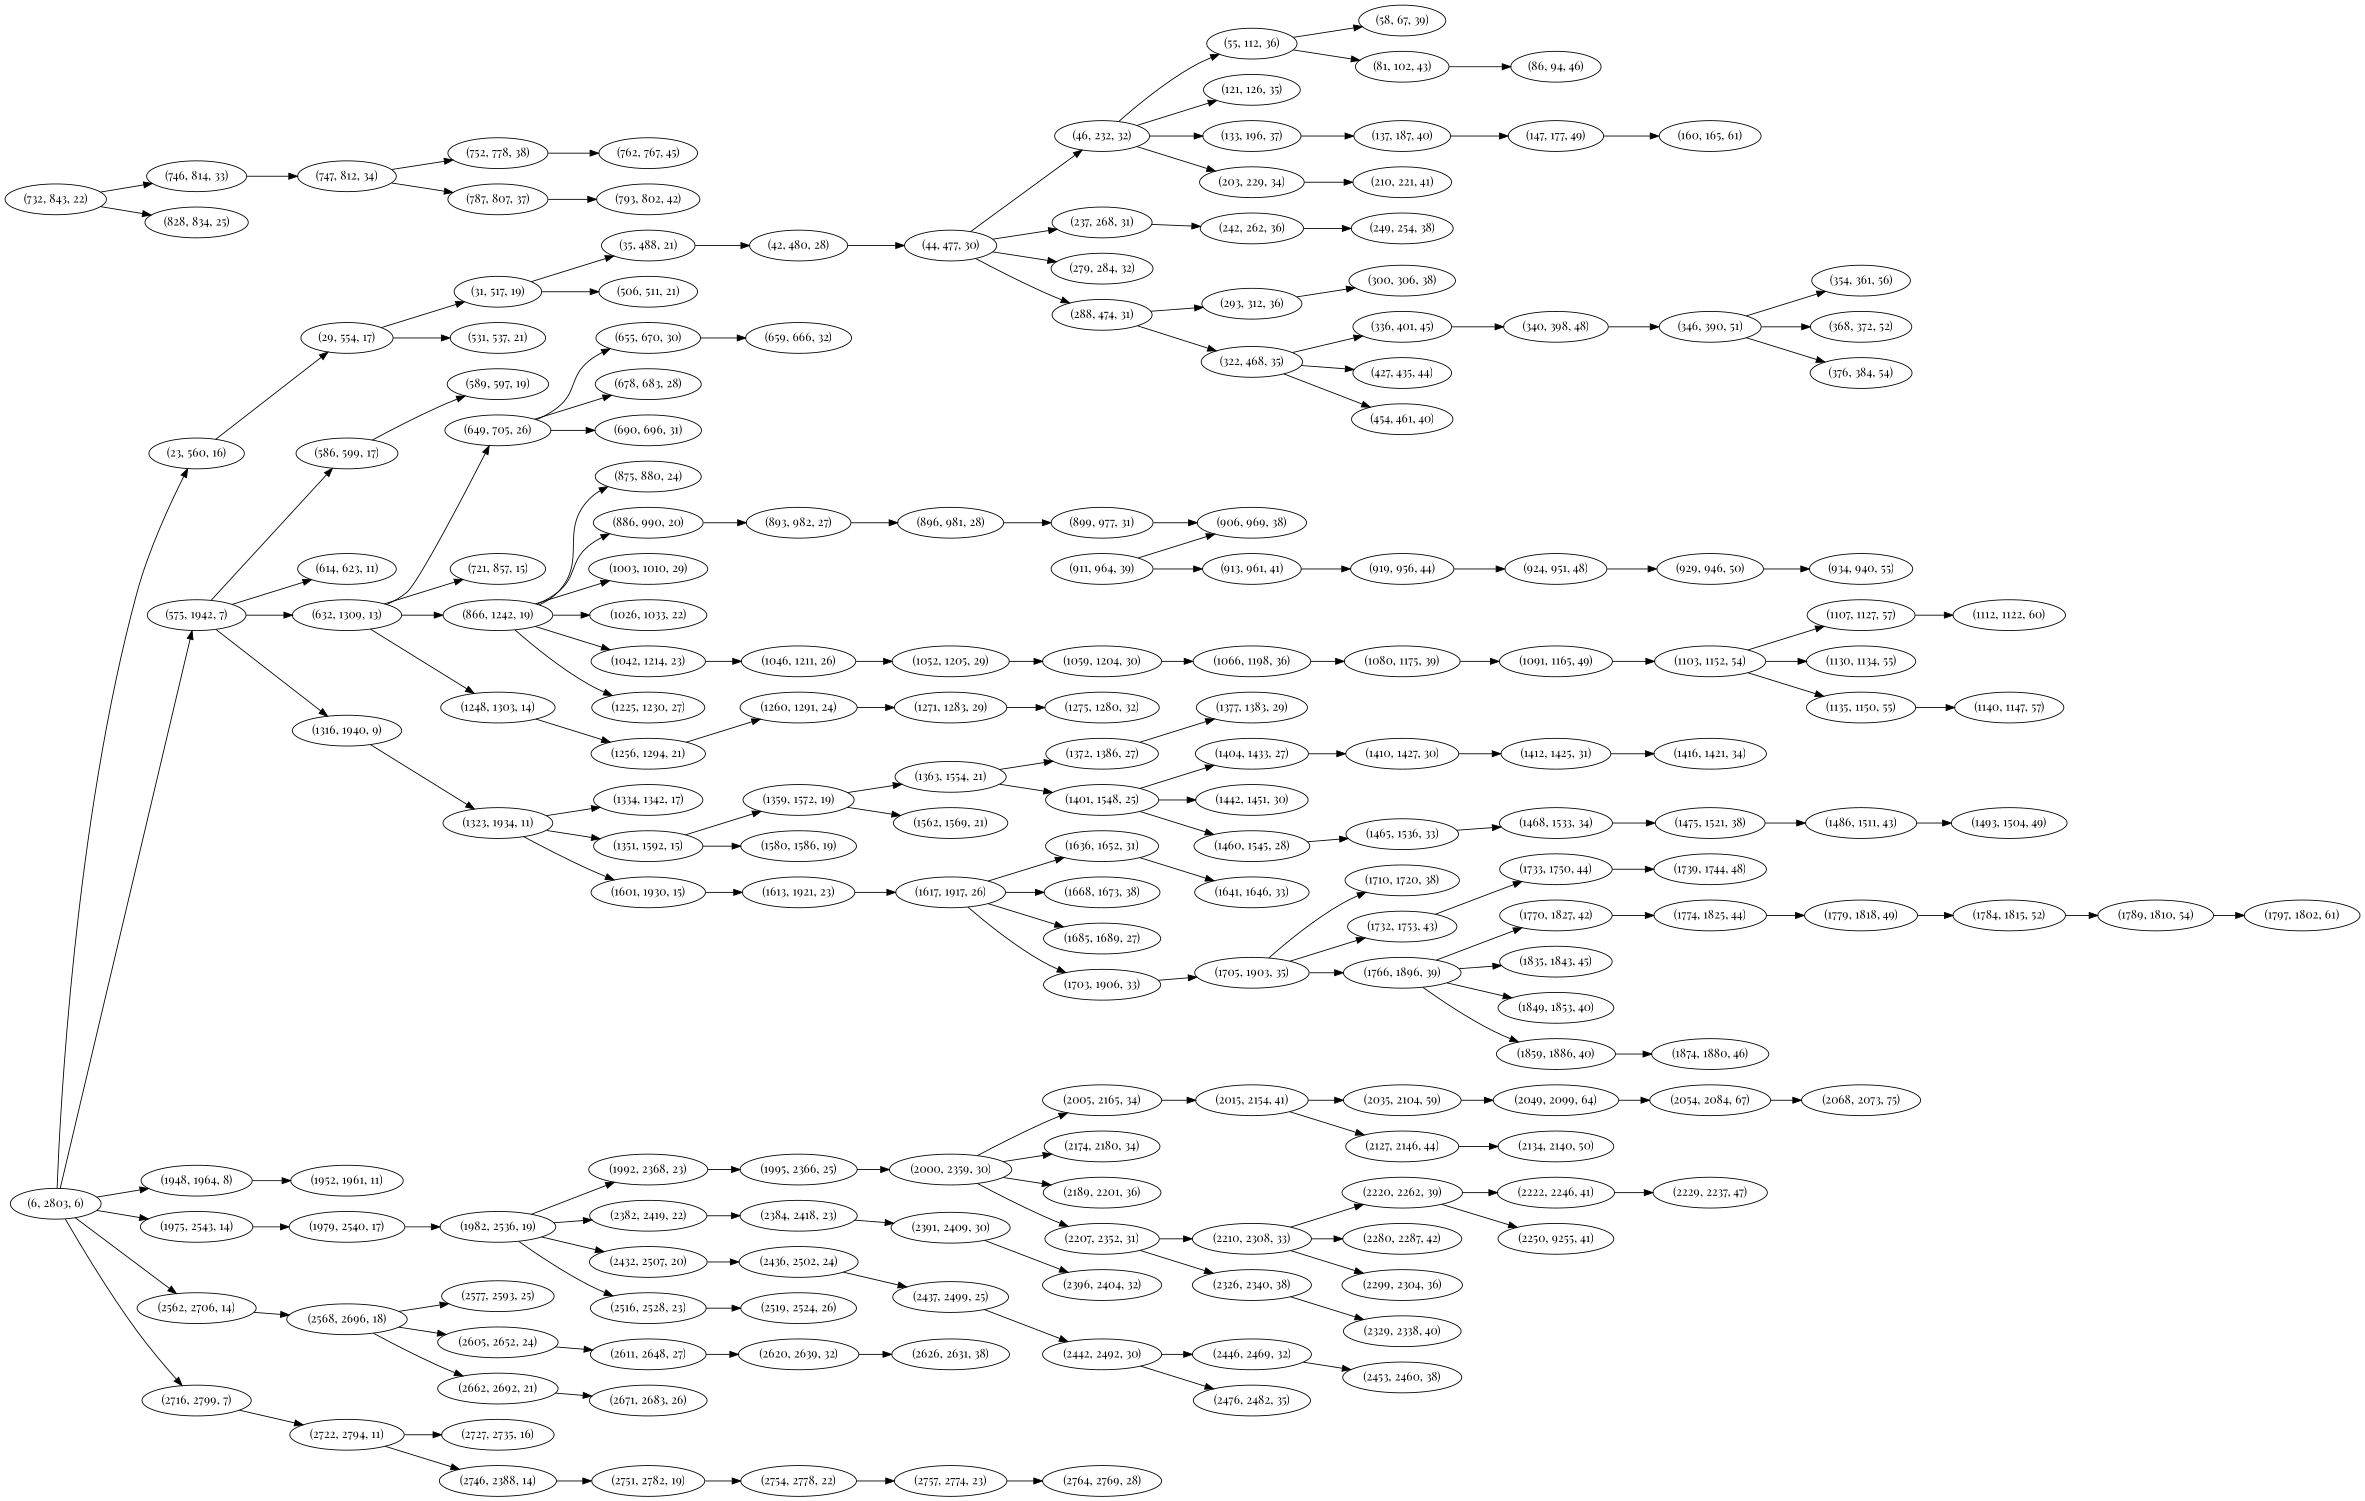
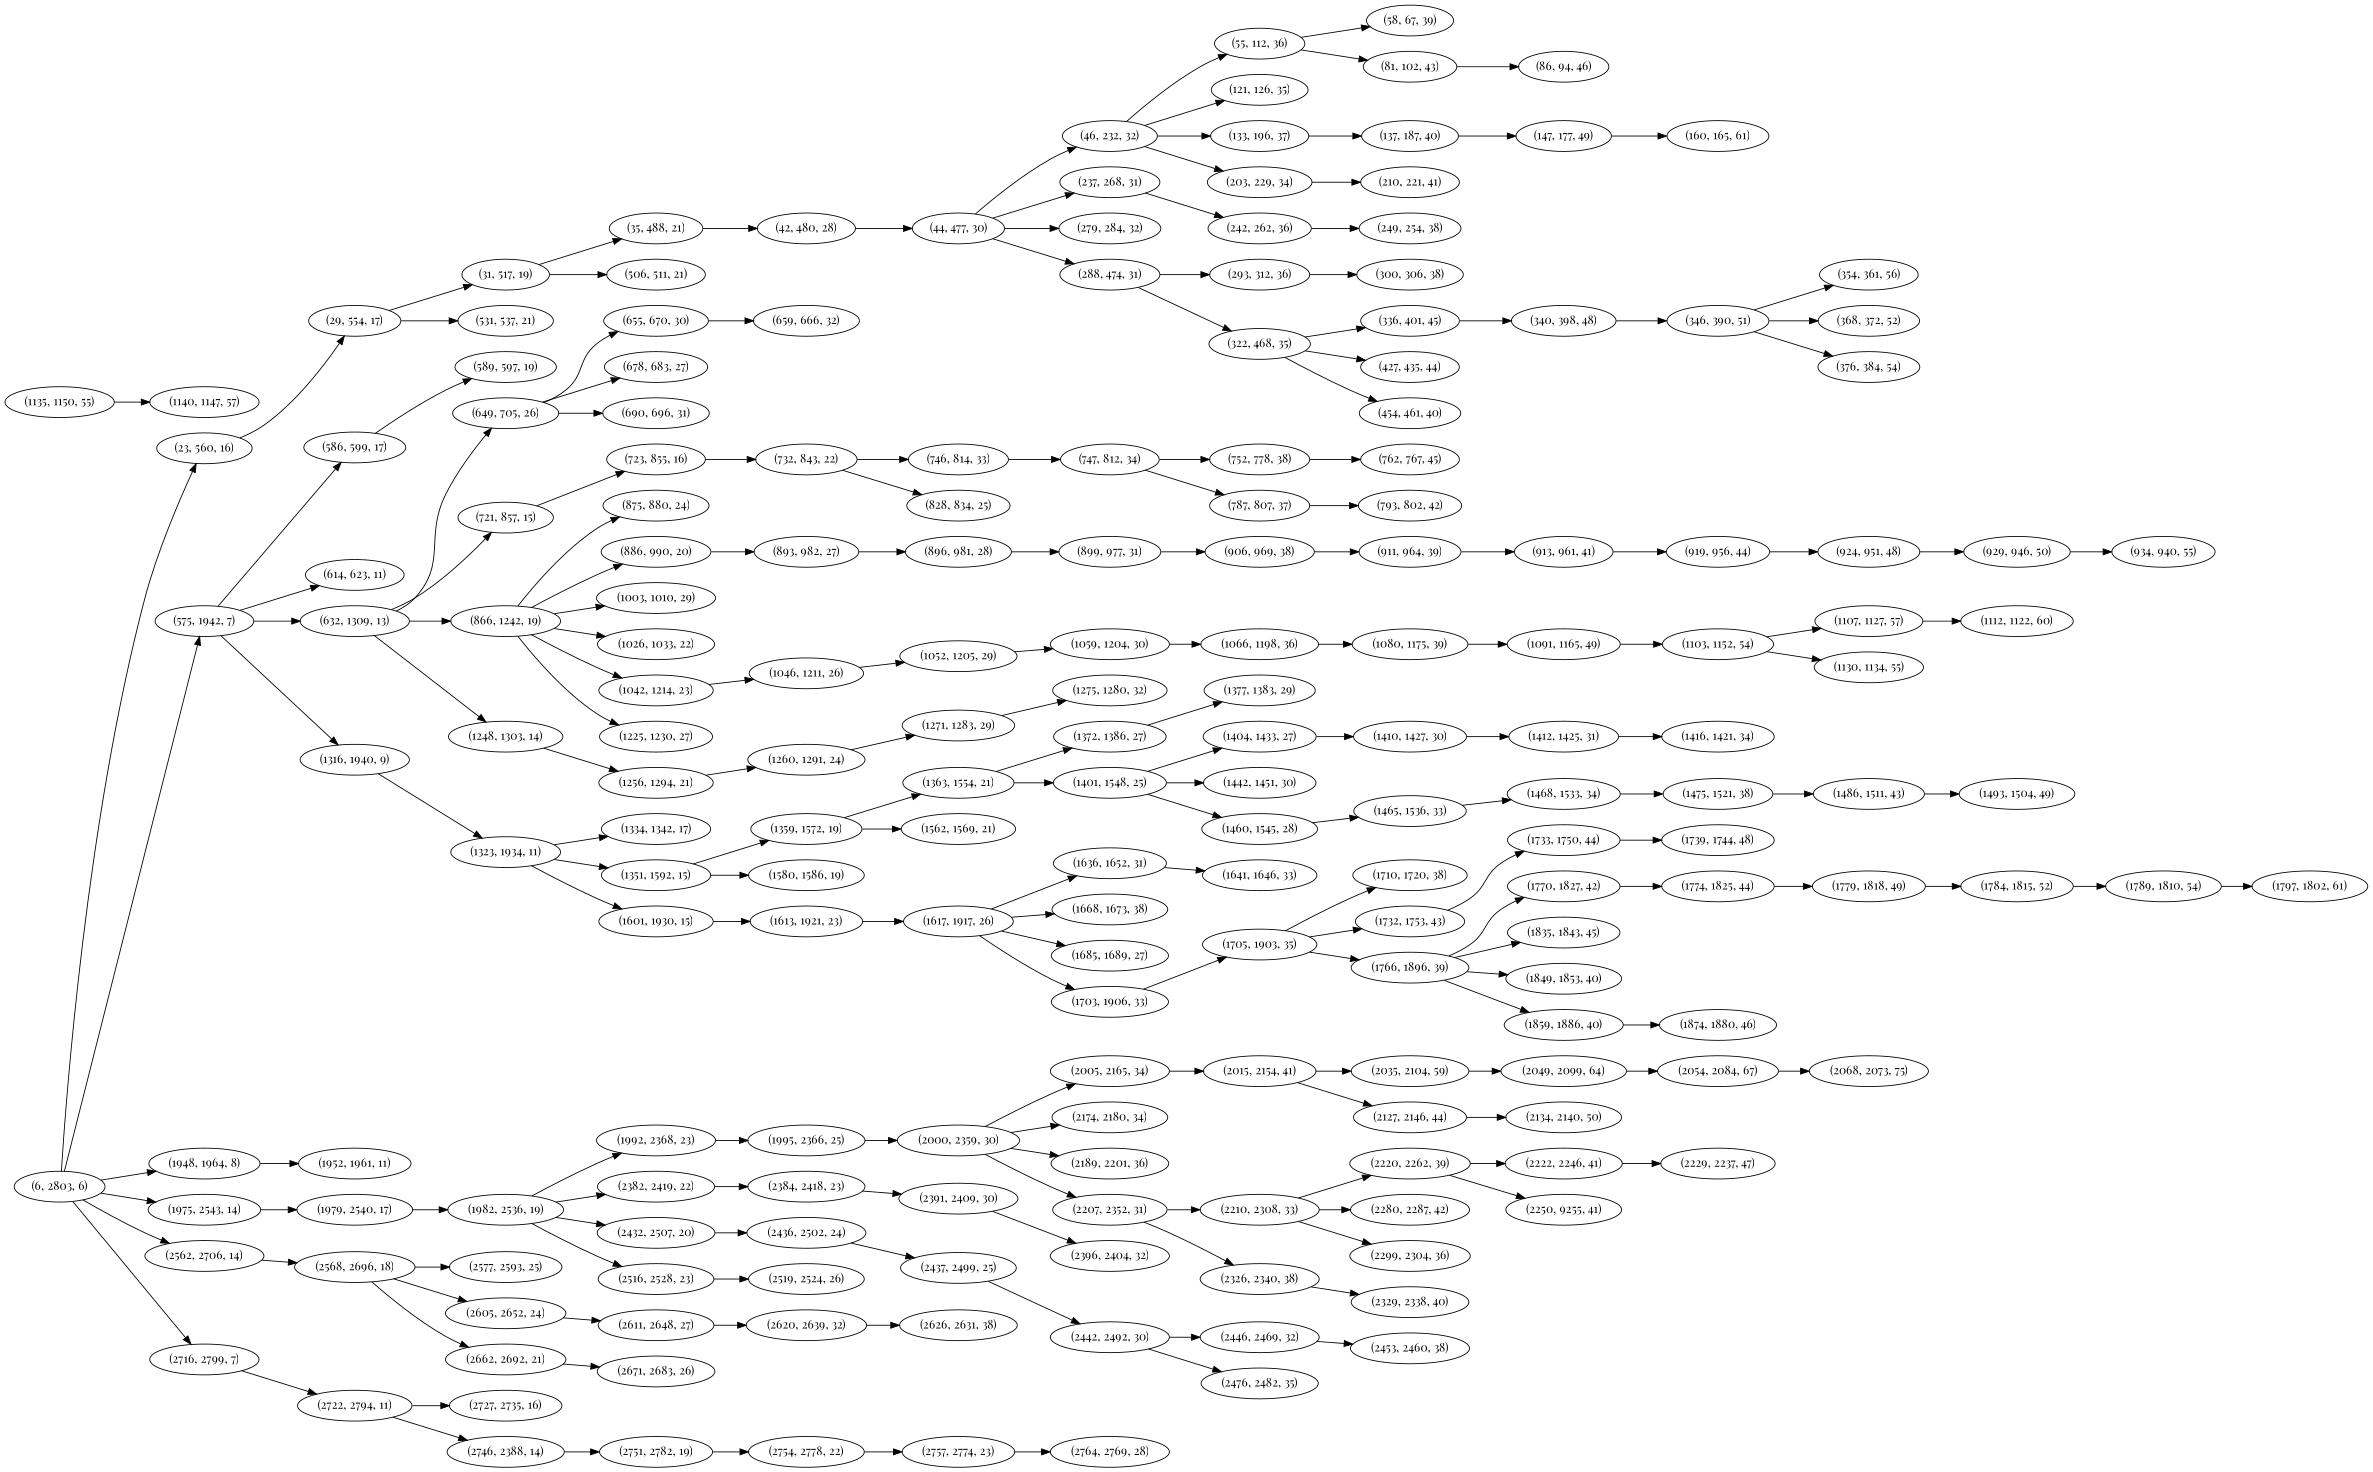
node "(678, 683, 28)": label "(678, 683, 28)" -> "(678, 683, 27)"
node "(723, 855, 16)": added
edge "(911, 964, 39)" -> "(906, 969, 38)": reversed
edge "(1103, 1152, 54)" -> "(1135, 1150, 55)": removed
